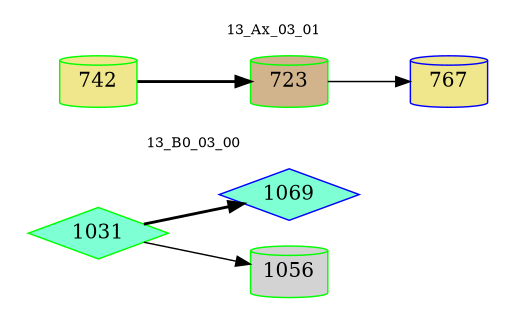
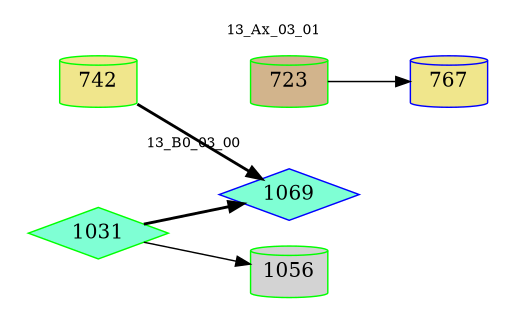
edge "742" -> "723": now "742" -> "1069"
